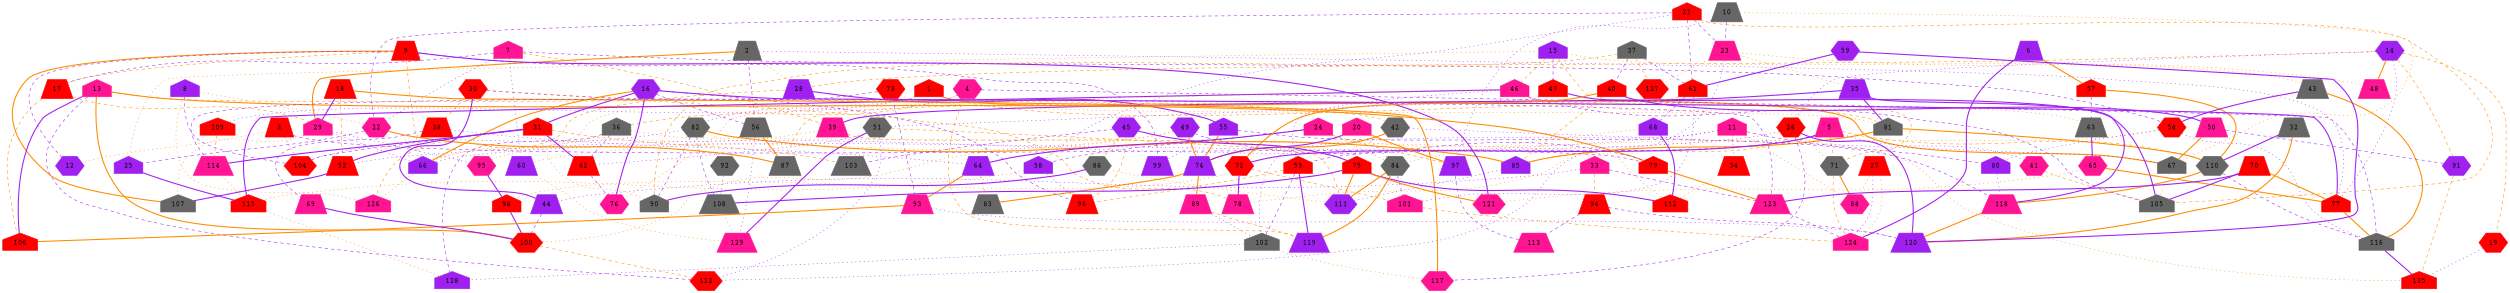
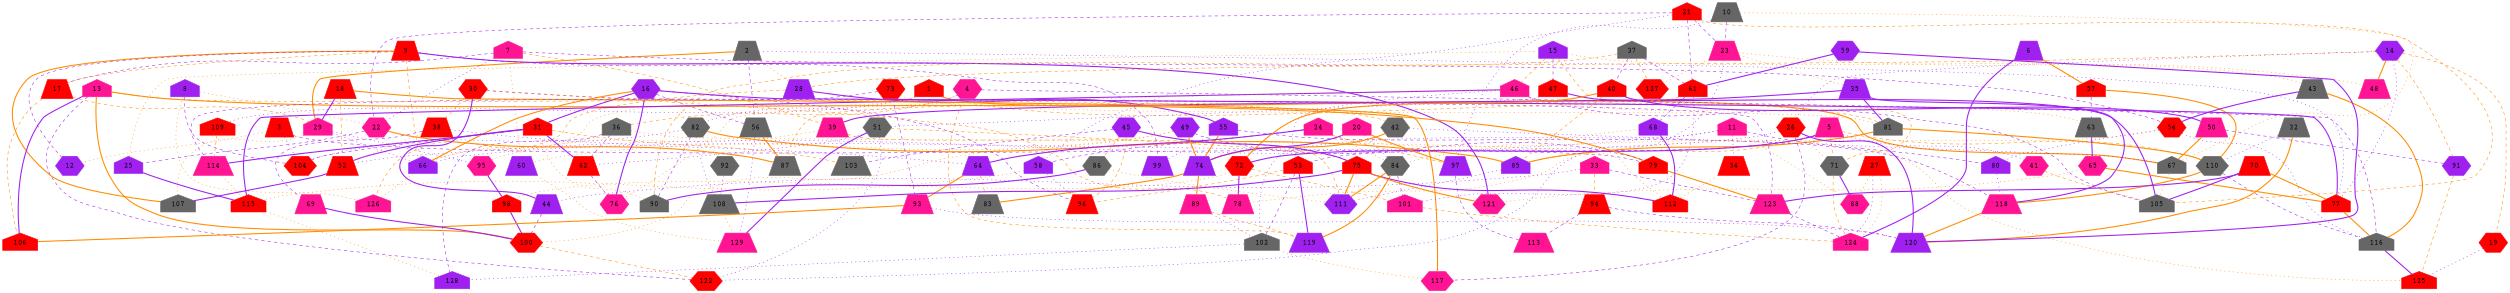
edge "7" -- "60": color purple -> darkorange
edge "32" -- "110": style bold -> dotted
edge "82" -- "108": style dashed -> dotted
edge "71" -- "88": color darkorange -> purple
